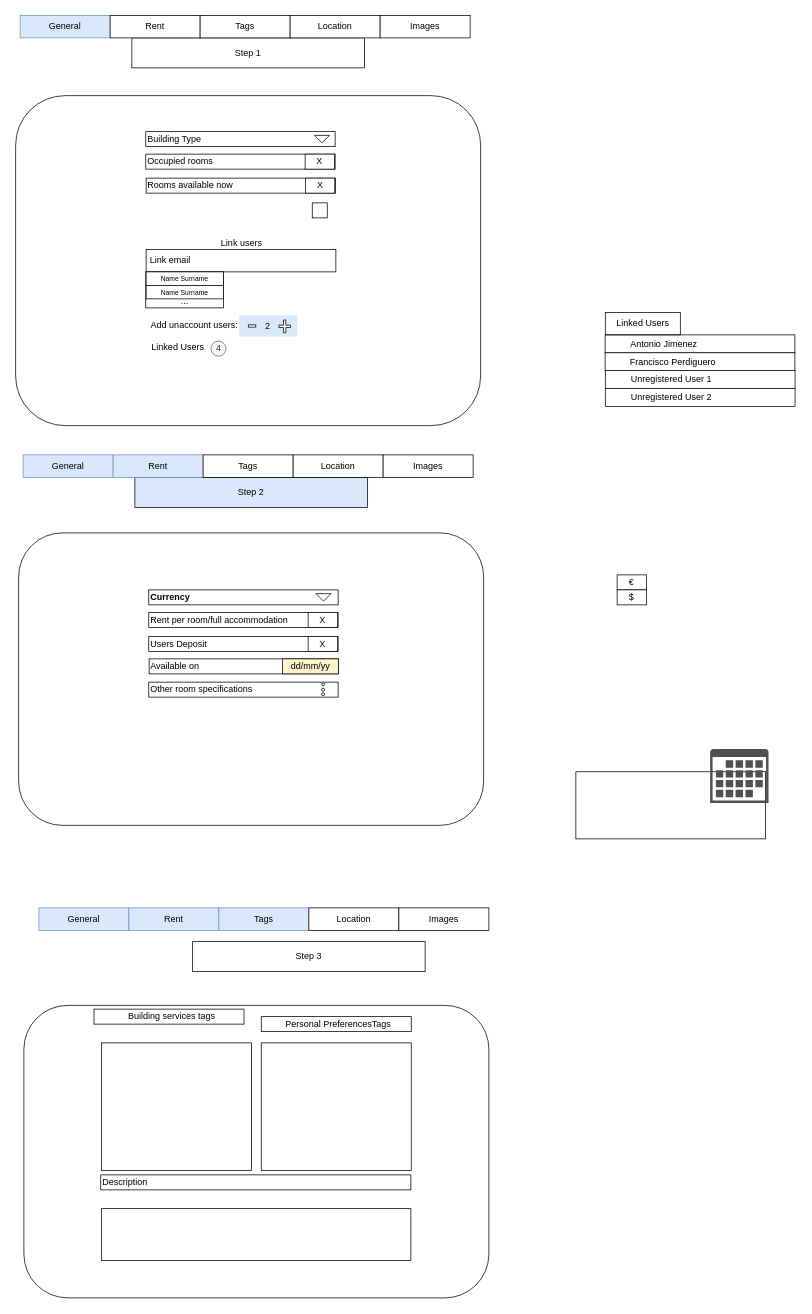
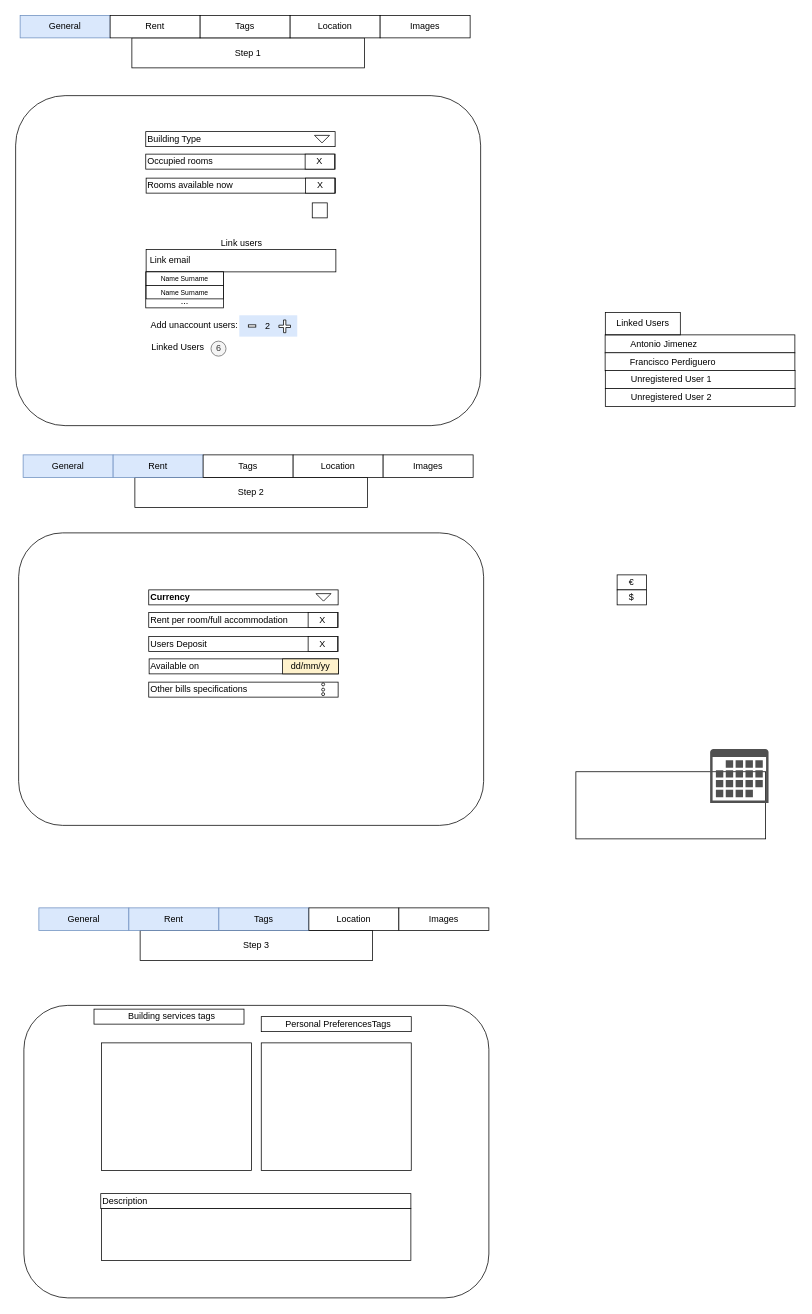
node "4": label "4" -> "6"
node "Step 2": fillcolor #dae8fc -> #ffffff
node "Other room specifications": label "Other room specifications" -> "Other bills specifications"
node "Step 3": moved (309, 957) -> (256, 945)
node "Description": moved (256, 1182) -> (256, 1201)
